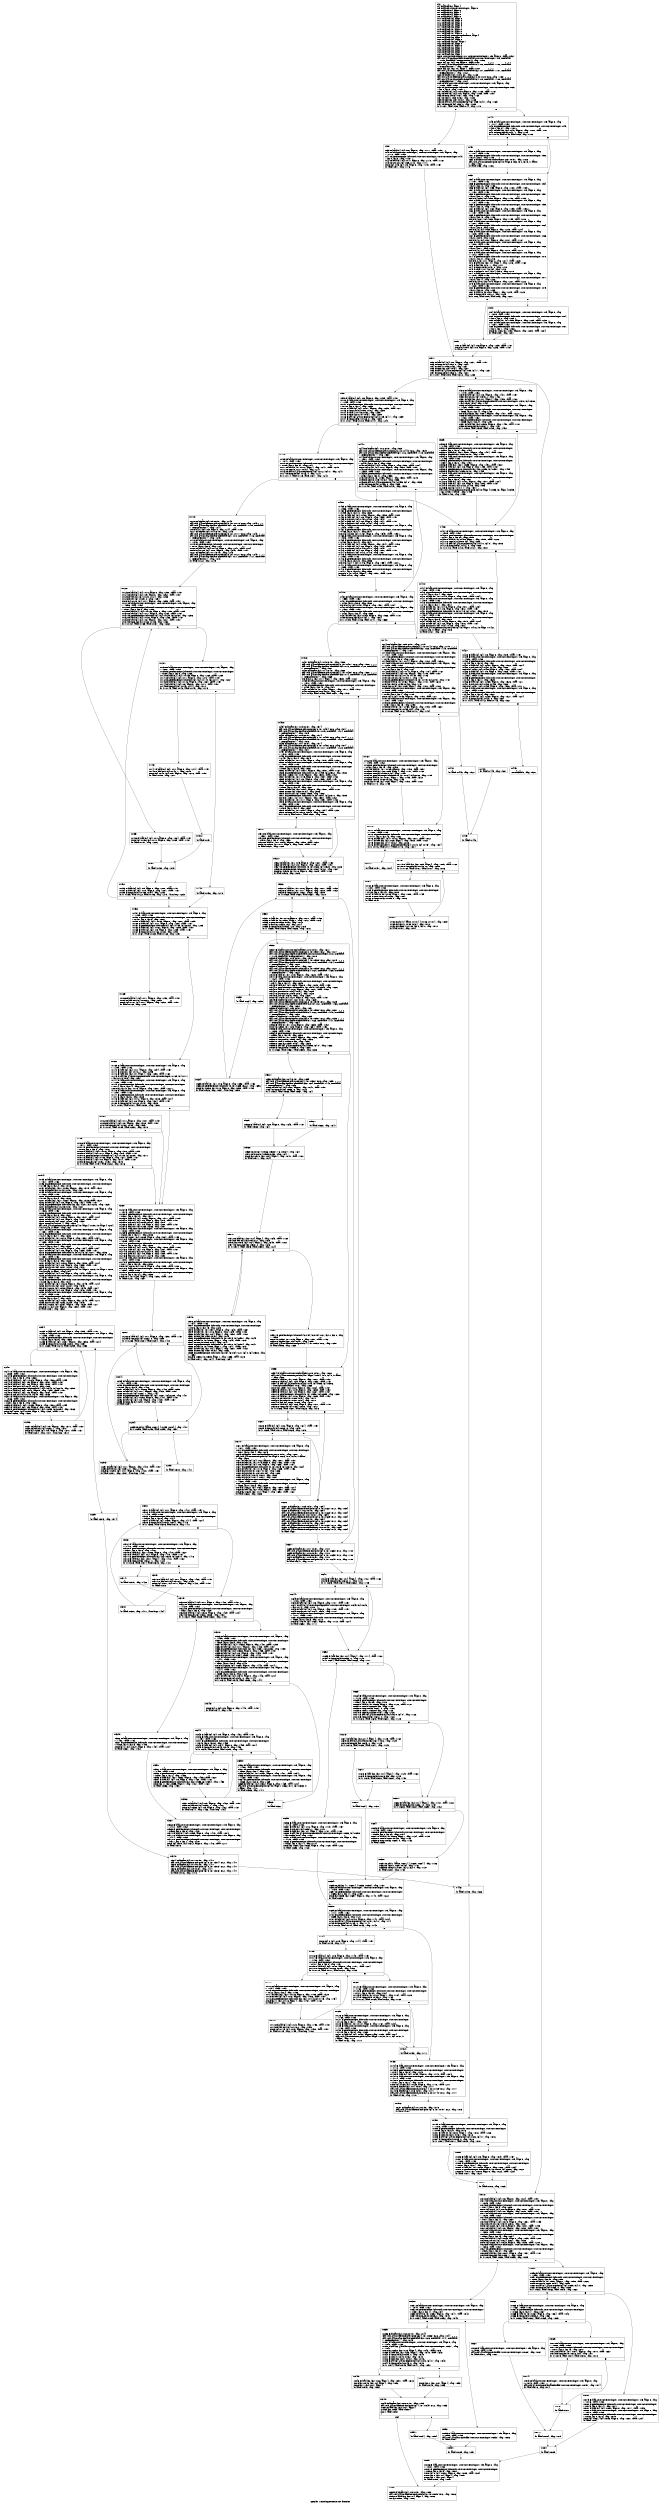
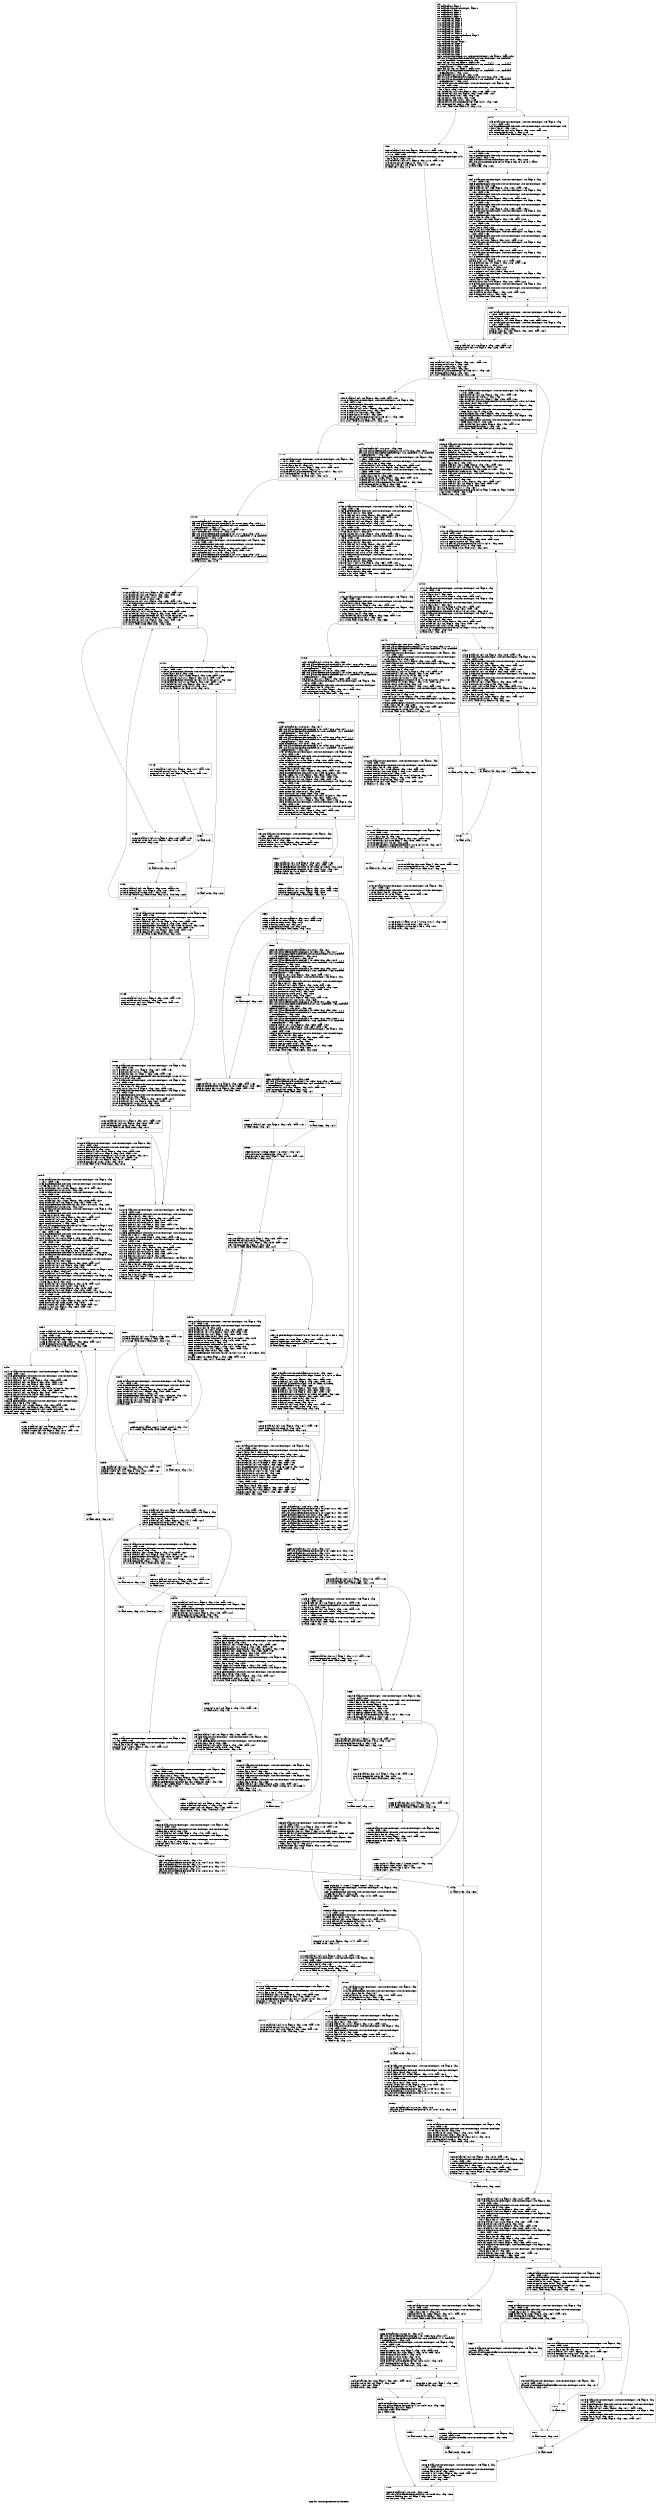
edge "%641:" -> "%652:": now "%641:" -> "%663:"
